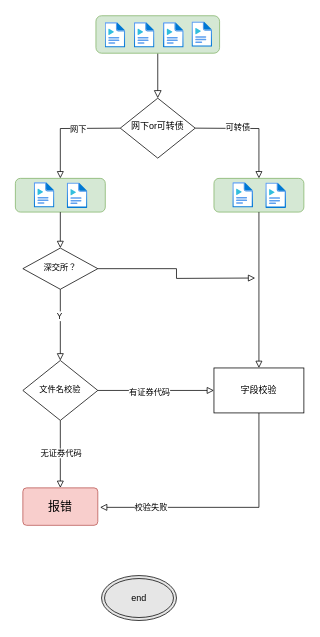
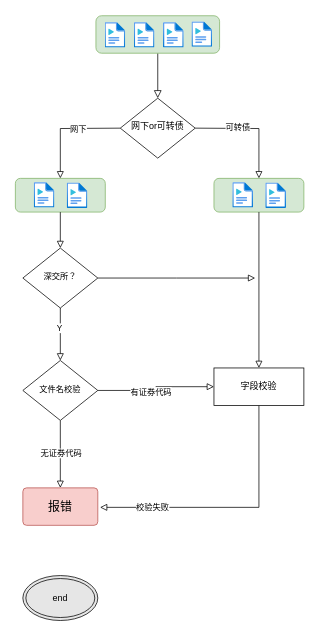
node "深交所？": size 75x41 -> 75x60
node "字段校验": size 90x45 -> 90x38
node "end": moved (139, 598) -> (60, 598)
